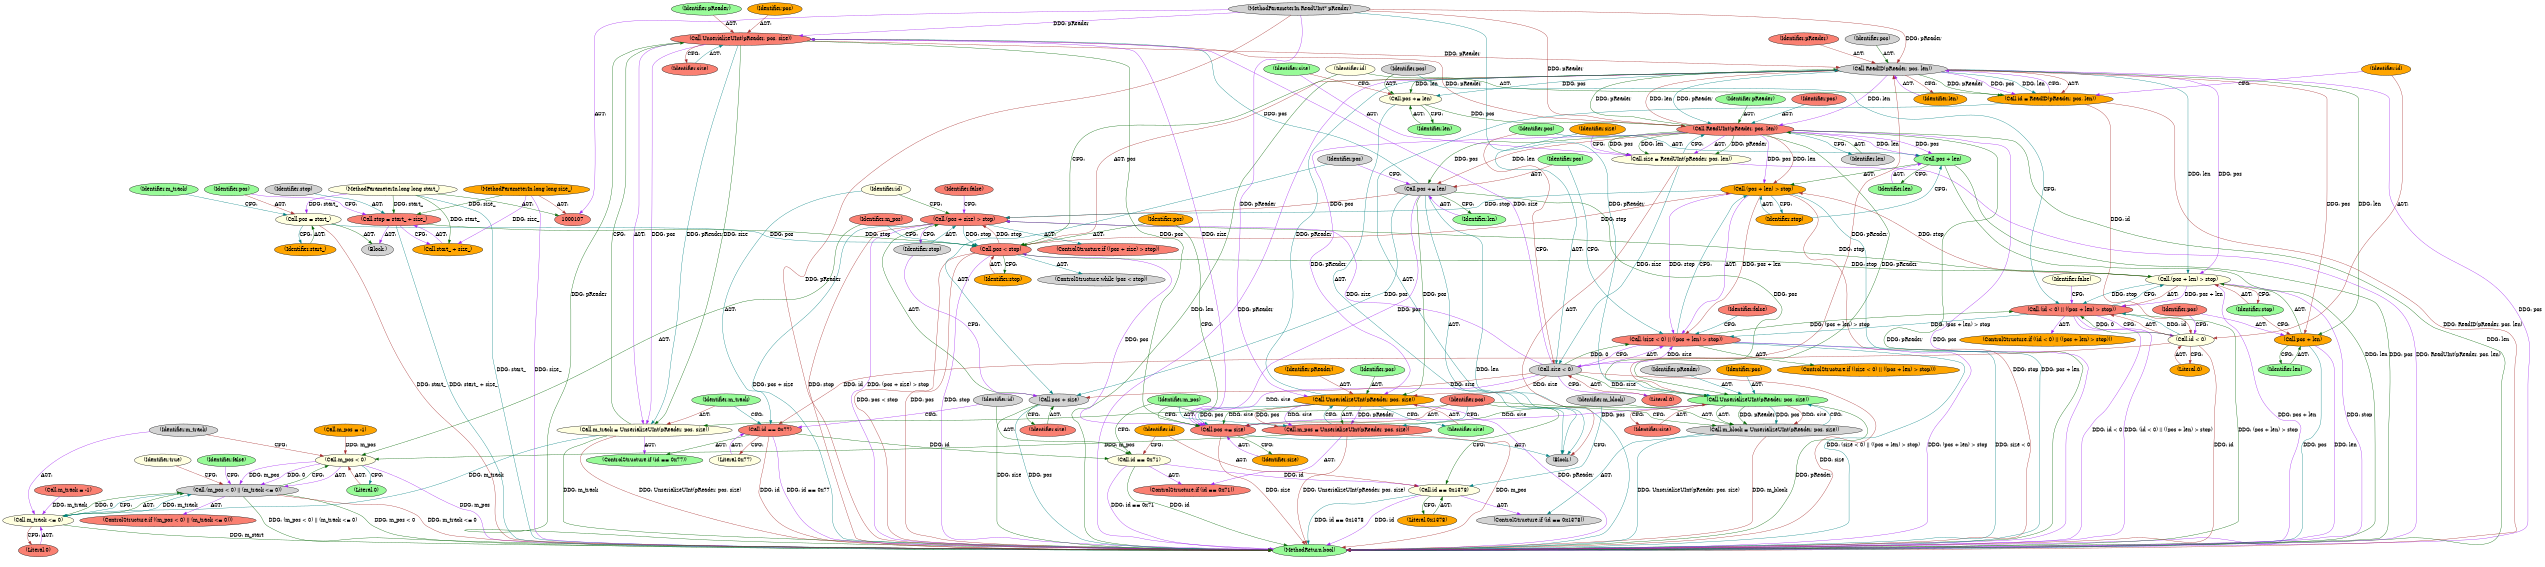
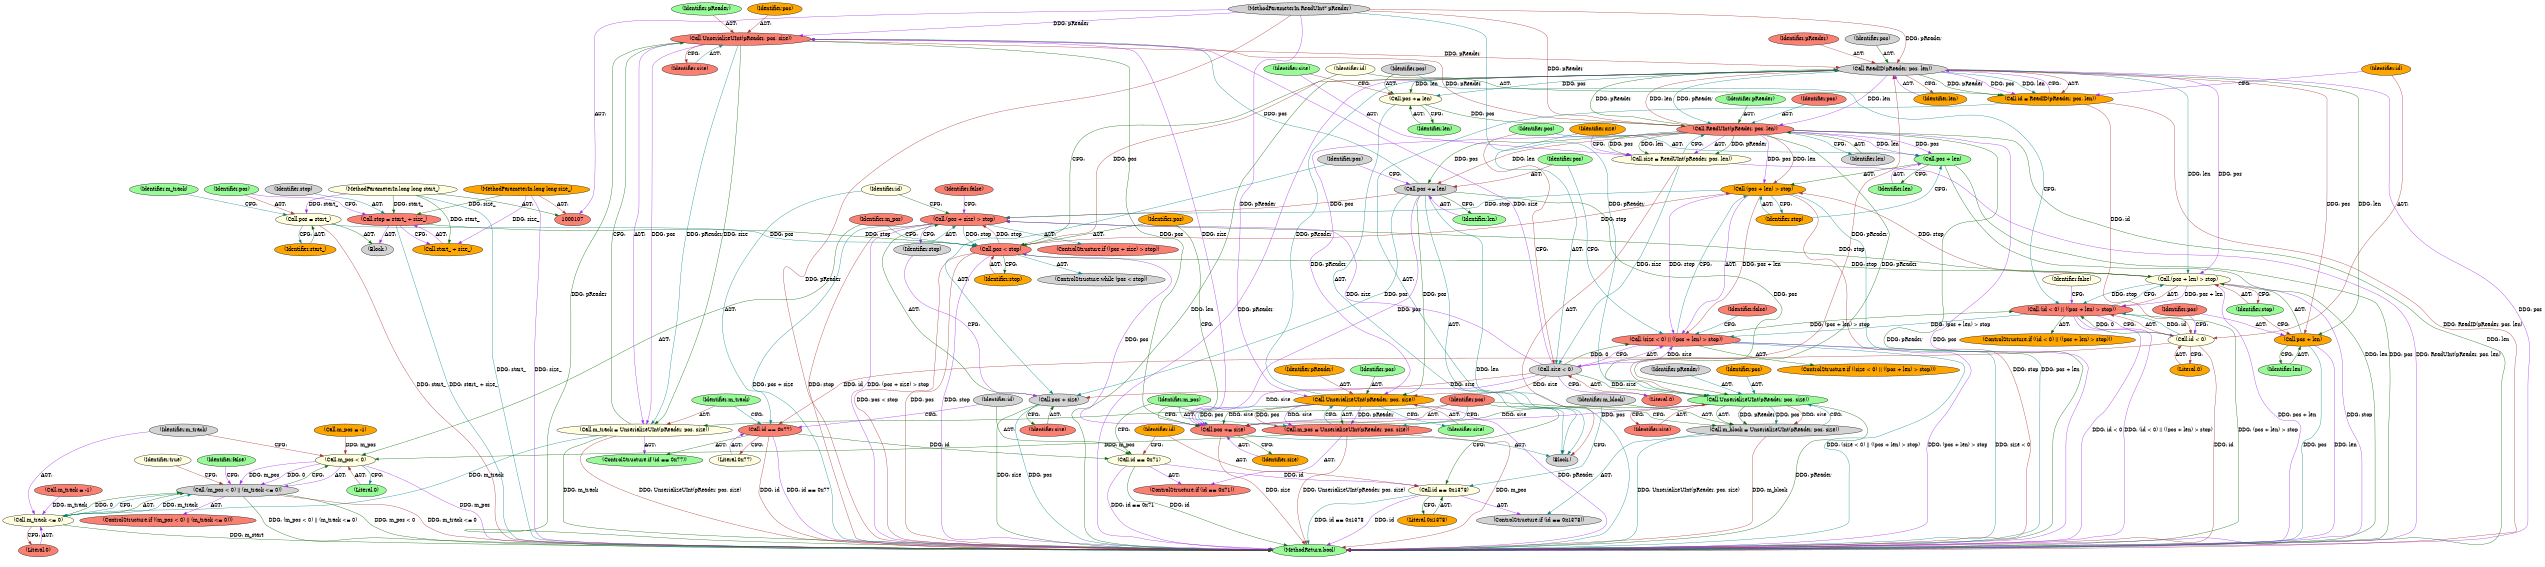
edge "(Call,pos < stop)" -> "(Call,ReadID(pReader, pos, len))": label "AST: pos" -> "DDG: pos"
edge "(Call,(id < 0) || ((pos + len) > stop))" -> "(ControlStructure,if ((id < 0) || ((pos + len) > stop)))": color purple -> darkgreen
edge "(Call,size < 0)" -> "(MethodReturn,bool)": removed, label "DDG: size"
